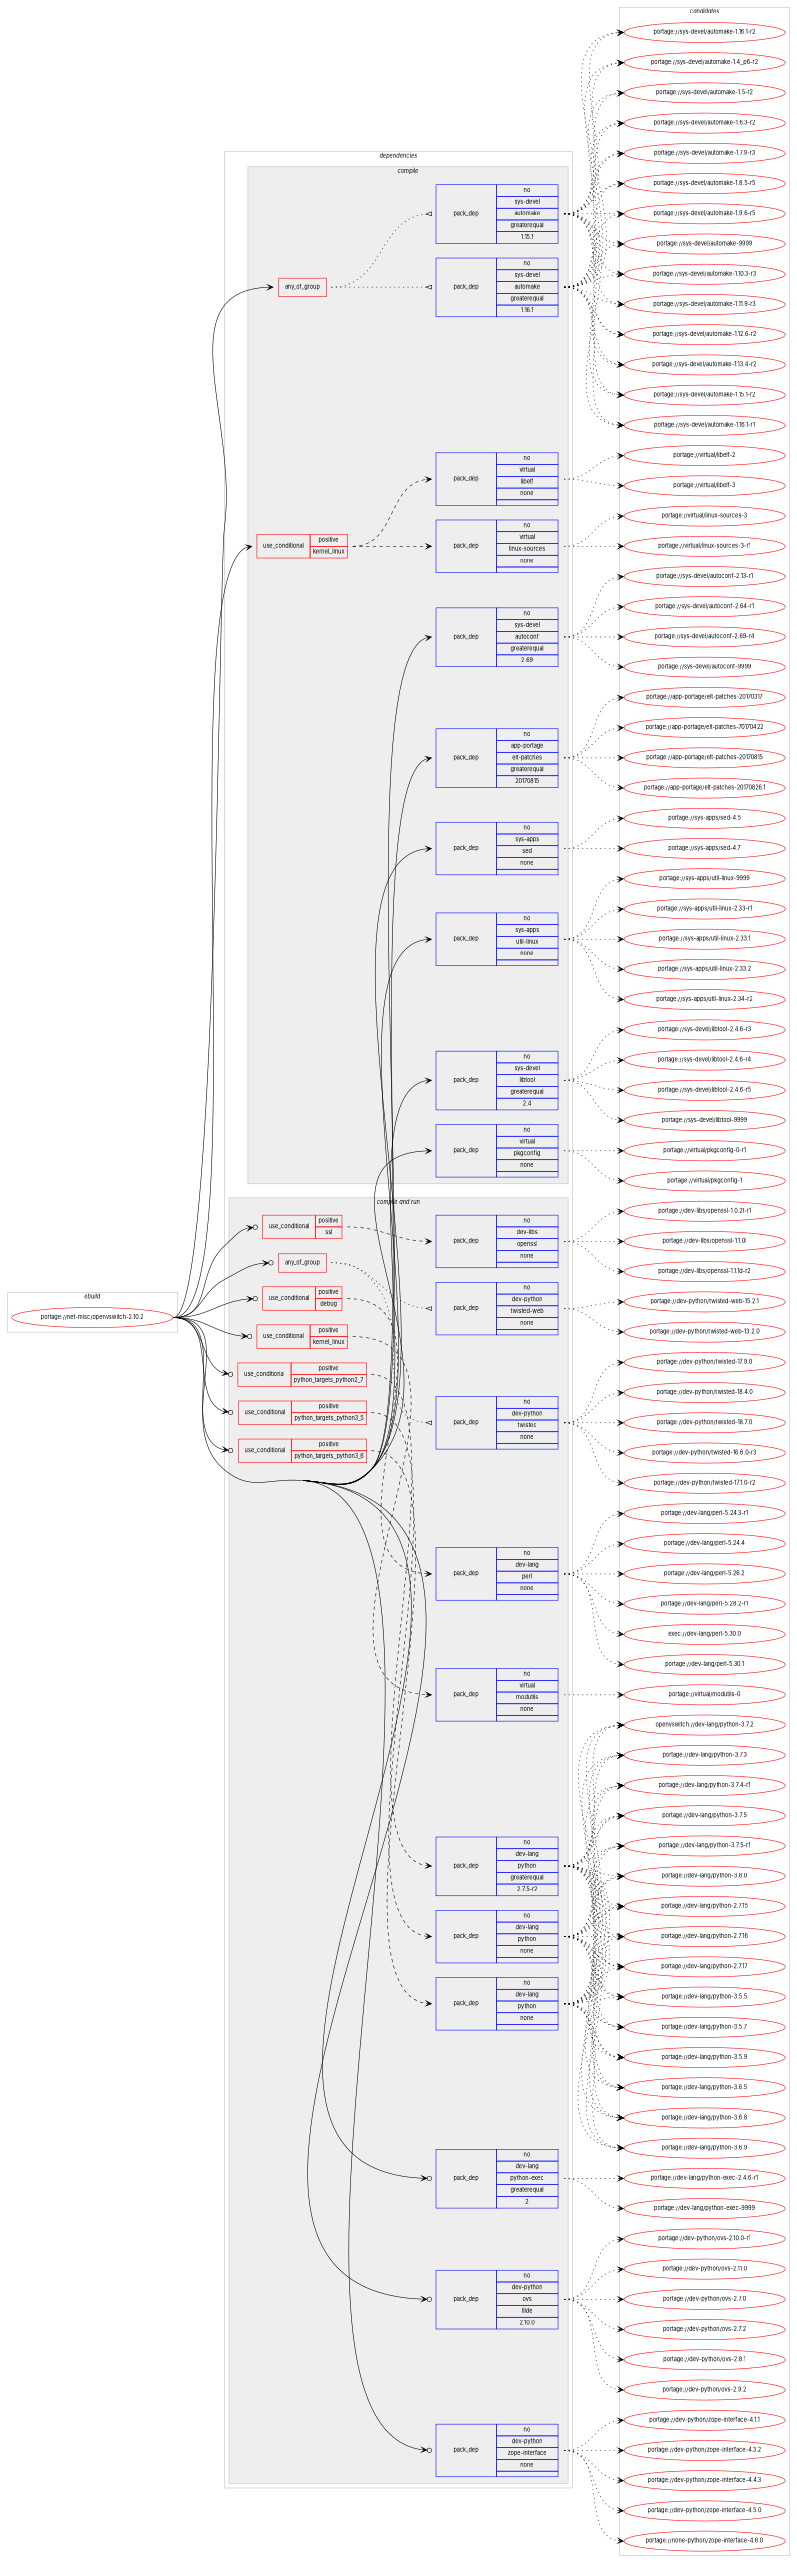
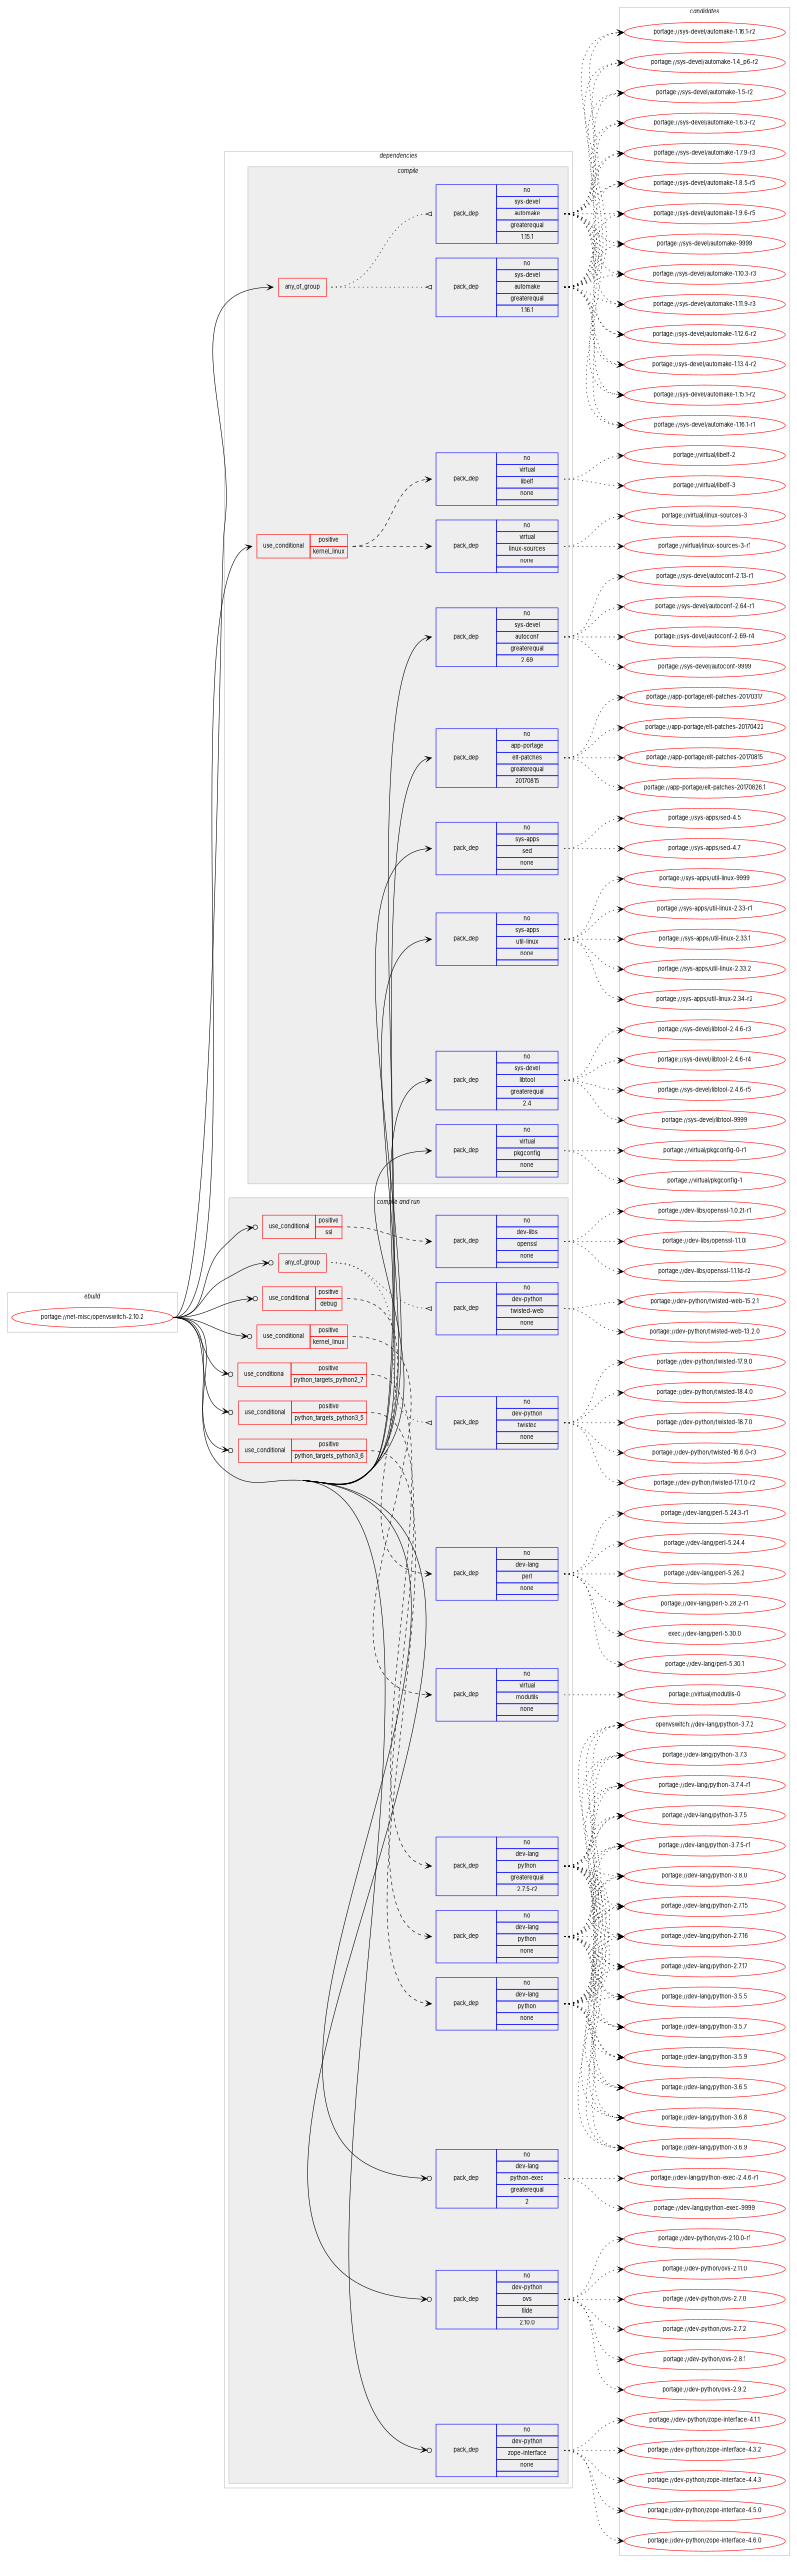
node "portage://app-portage/elt-patches-70170422": label "portage://app-portage/elt-patches-70170422" -> "portage://app-portage/elt-patches-20170422"
node "portage://none-python/zope-interface-4.6.0": label "portage://none-python/zope-interface-4.6.0" -> "portage://dev-python/zope-interface-4.6.0"
